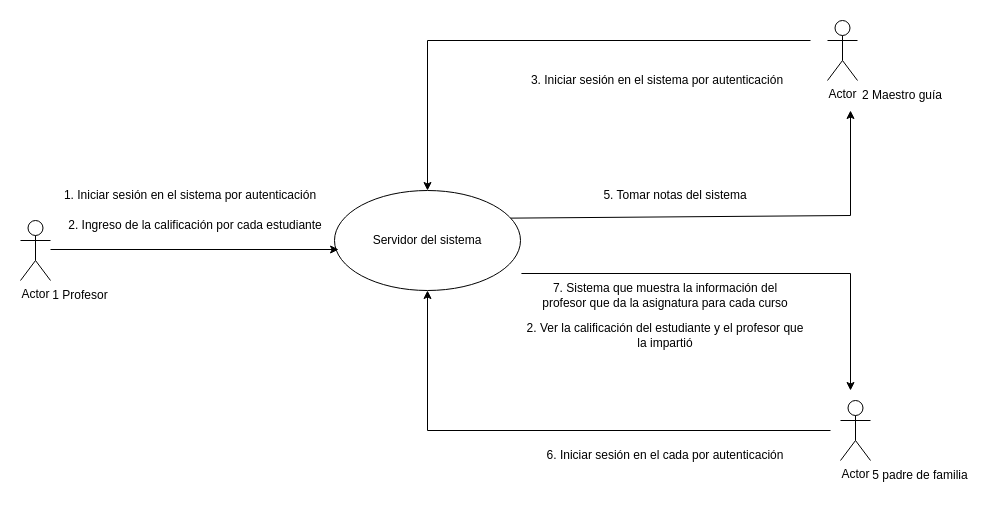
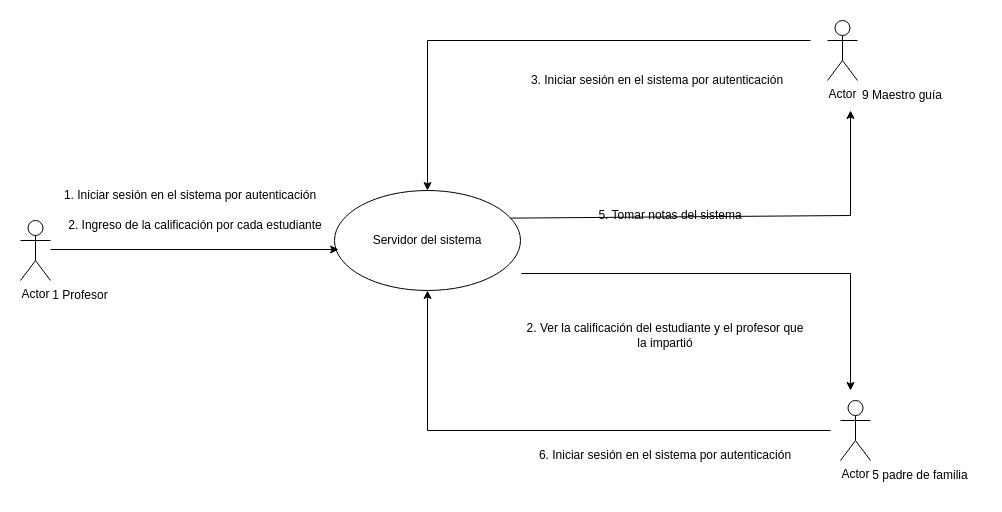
node "2 Maestro guía": label "2 Maestro guía" -> "9 Maestro guía"
node "5. Tomar notas del sistema": moved (676, 196) -> (671, 216)
node "7. Sistema que muestra la información del profesor que da la asignatura para cada curso": removed
node "6. Iniciar sesión en el cada por autenticación": label "6. Iniciar sesión en el cada por autenticación" -> "6. Iniciar sesión en el sistema por autenticación"
